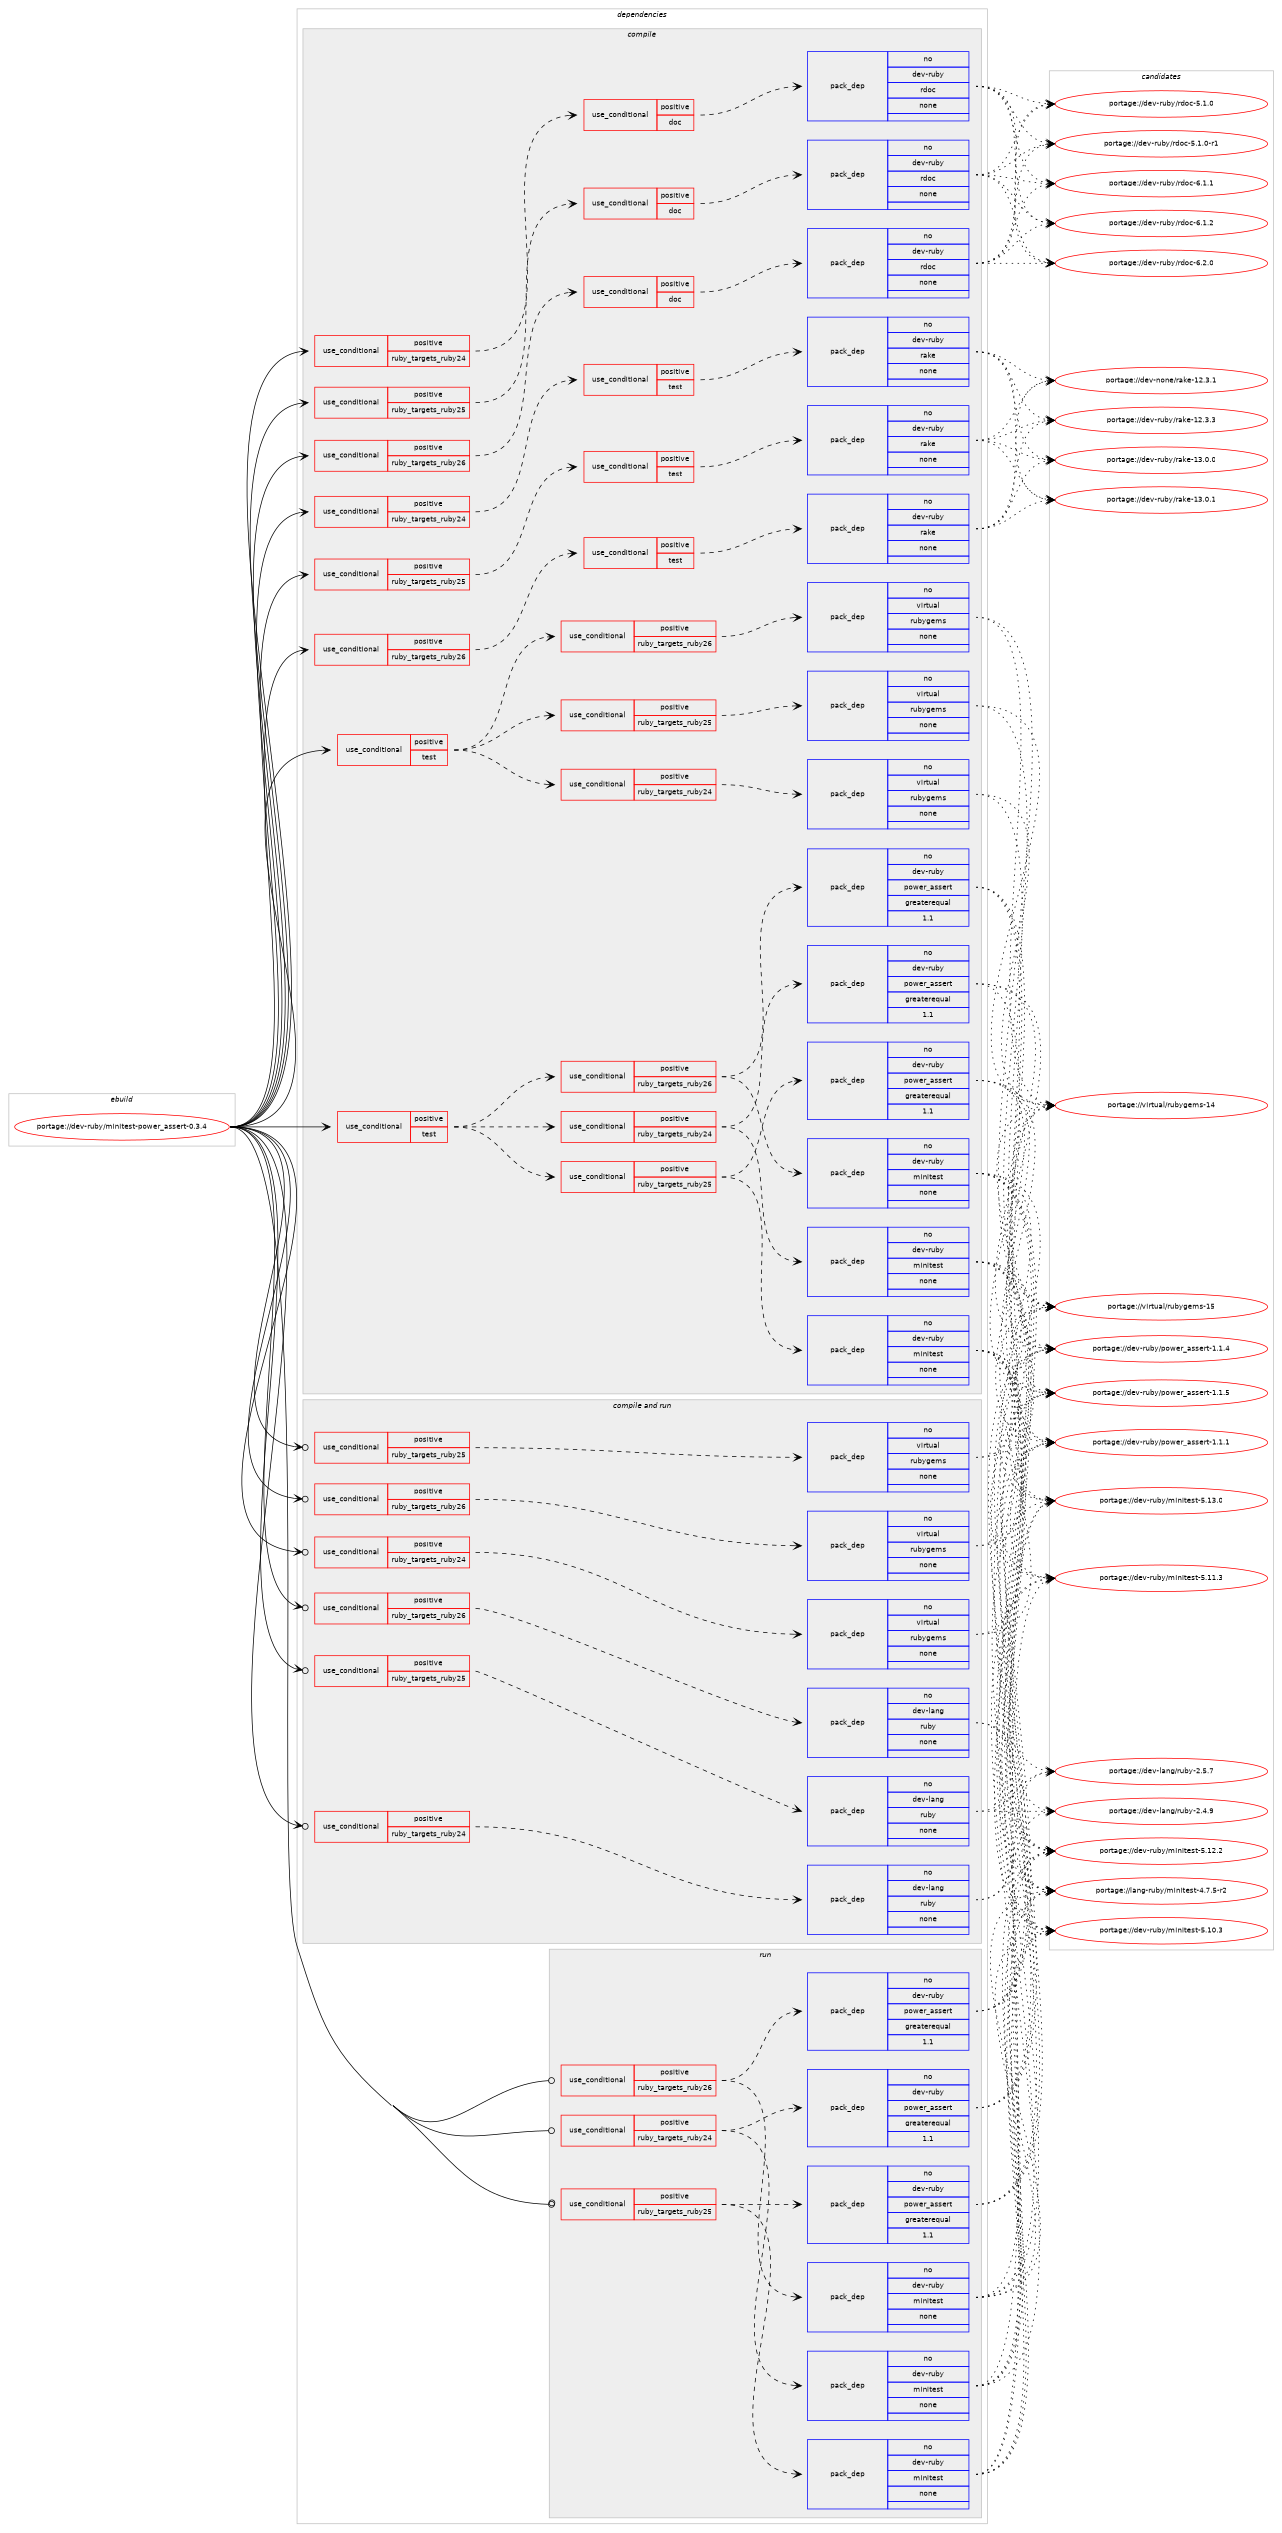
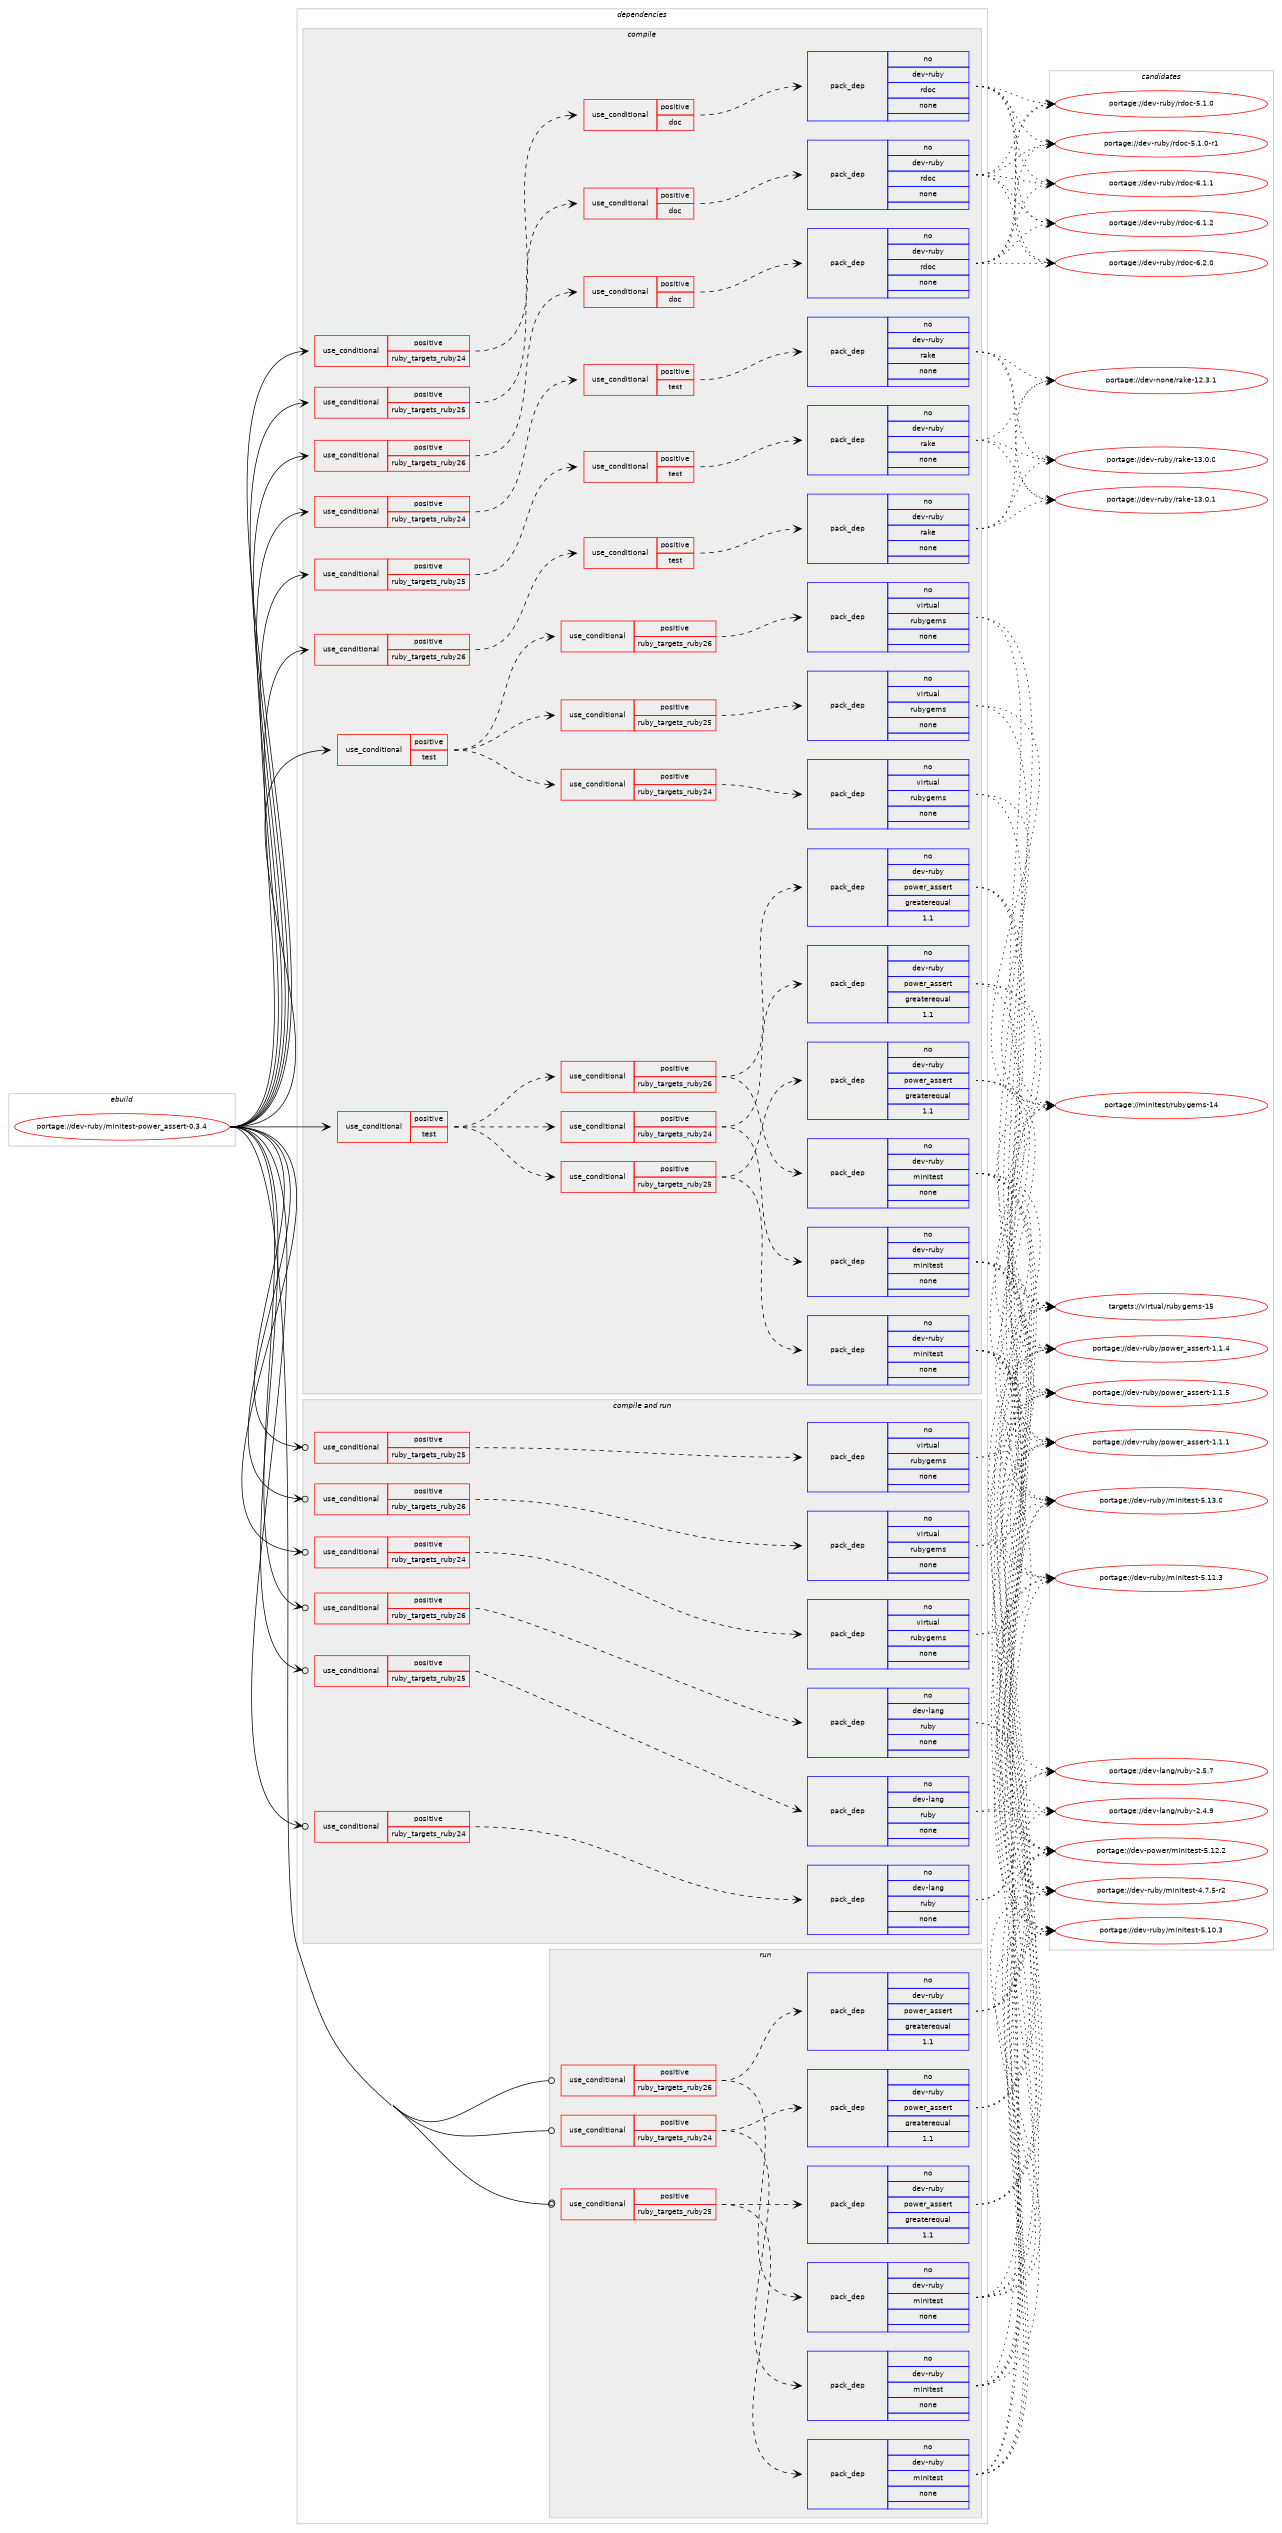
node "portage://dev-ruby/rake-12.3.3": removed
node "portage://virtual/rubygems-14": label "portage://virtual/rubygems-14" -> "portage://minitest/rubygems-14"
node "portage://virtual/rubygems-15": label "portage://virtual/rubygems-15" -> "targets://virtual/rubygems-15"
node "portage://dev-ruby/minitest-5.12.2": label "portage://dev-ruby/minitest-5.12.2" -> "portage://dev-power/minitest-5.12.2"
node "portage://lang-ruby/minitest-4.7.5-r2": label "portage://lang-ruby/minitest-4.7.5-r2" -> "portage://dev-ruby/minitest-4.7.5-r2"
